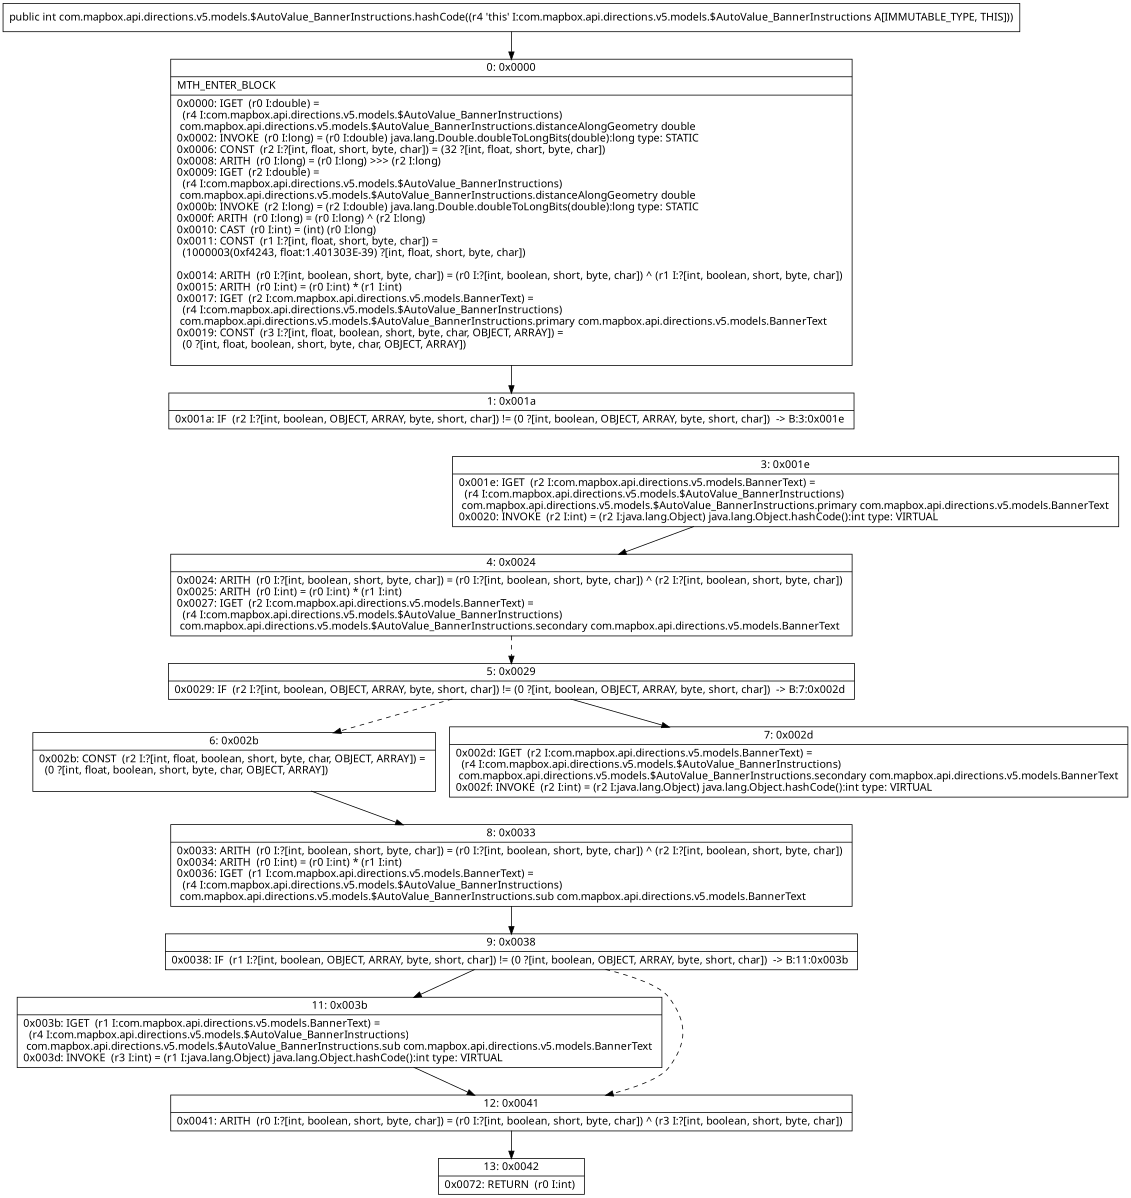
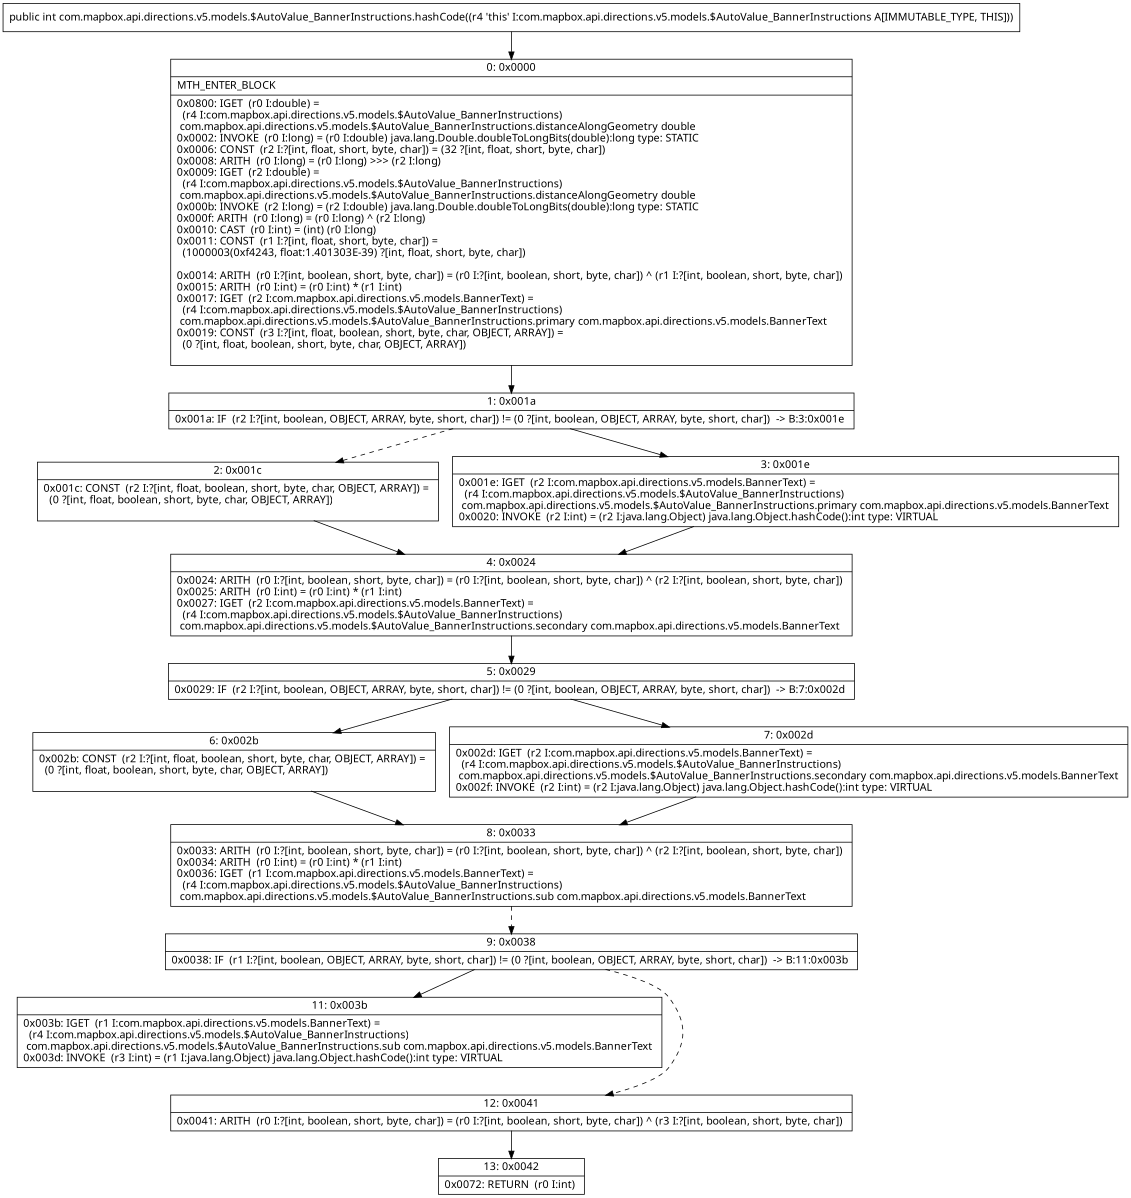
node "0: 0x0000": text "0x0000: IGET  (r0 I:double) =" -> "0x0800: IGET  (r0 I:double) ="
edge "1: 0x001a" -> "3: 0x001e": added
node "2: 0x001c": added
edge "4: 0x0024" -> "5: 0x0029": style dashed -> solid
edge "5: 0x0029" -> "6: 0x002b": style dashed -> solid
edge "7: 0x002d" -> "8: 0x0033": added
edge "8: 0x0033" -> "9: 0x0038": style solid -> dashed
edge "11: 0x003b" -> "12: 0x0041": removed
